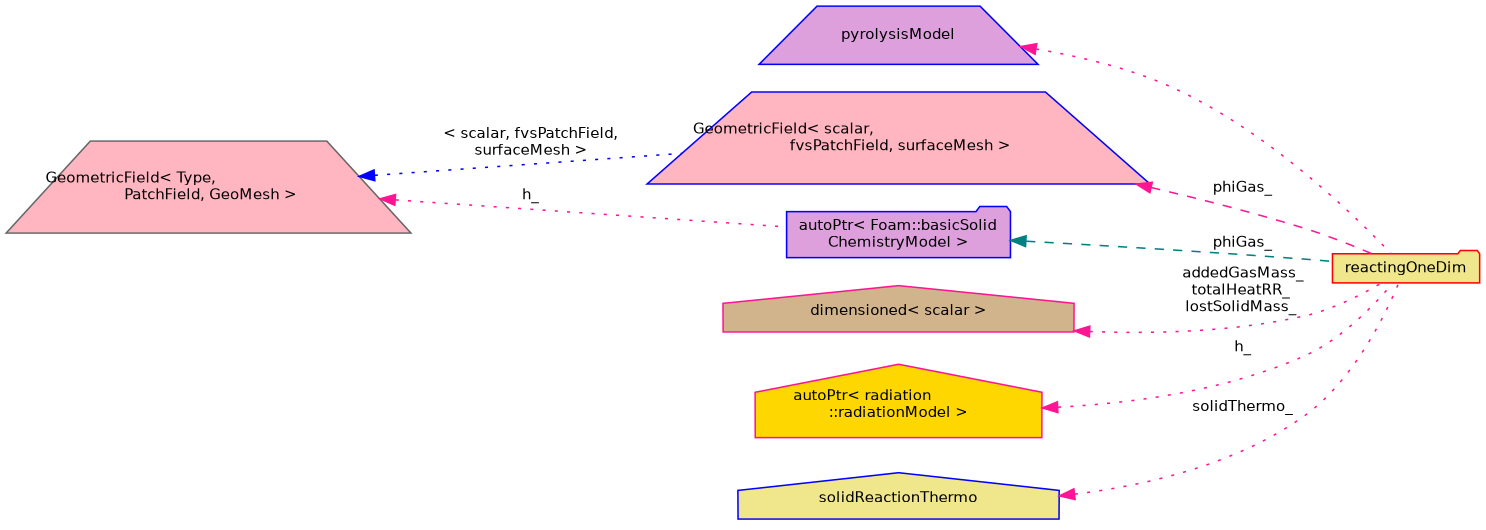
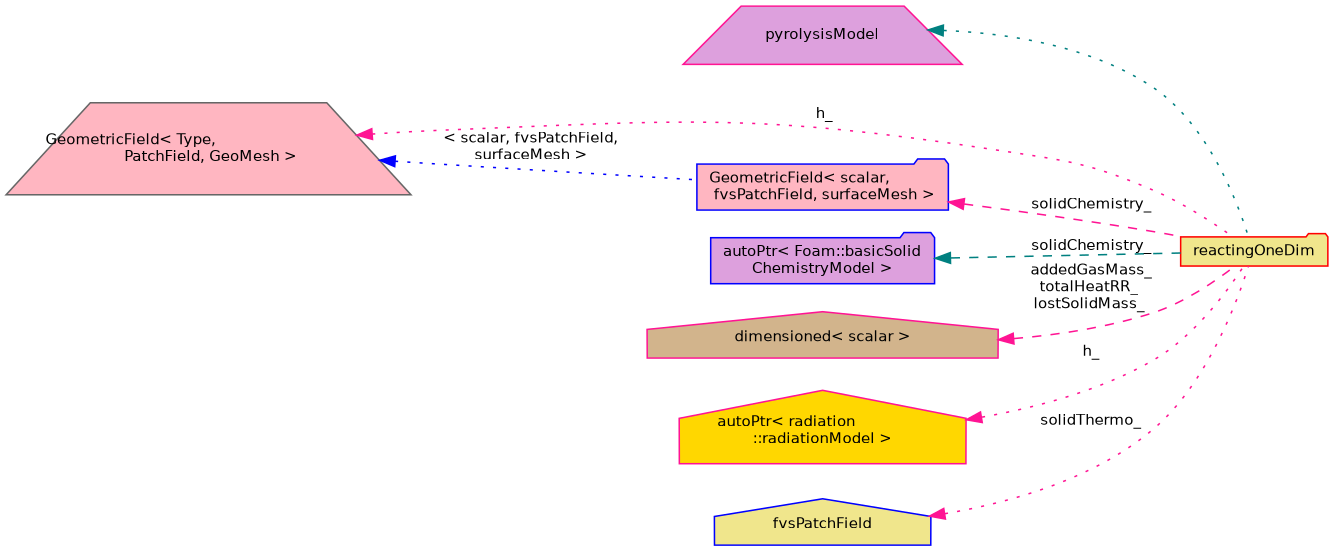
node "pyrolysisModel": color blue -> deeppink
edge "reactingOneDim" -> "pyrolysisModel": color deeppink -> teal
node "GeometricField< scalar, fvsPatchField, surfaceMesh >": shape trapezium -> folder
edge "reactingOneDim" -> "GeometricField< scalar, fvsPatchField, surfaceMesh >": label " phiGas_" -> " solidChemistry_"
edge "autoPtr< Foam::basicSolid ChemistryModel >" -> "GeometricField< Type, PatchField, GeoMesh >": now "reactingOneDim" -> "GeometricField< Type, PatchField, GeoMesh >"
edge "reactingOneDim" -> "autoPtr< Foam::basicSolid ChemistryModel >": label " phiGas_" -> " solidChemistry_"
edge "reactingOneDim" -> "dimensioned< scalar >": style dotted -> dashed
node "solidReactionThermo": label "solidReactionThermo" -> "fvsPatchField"
